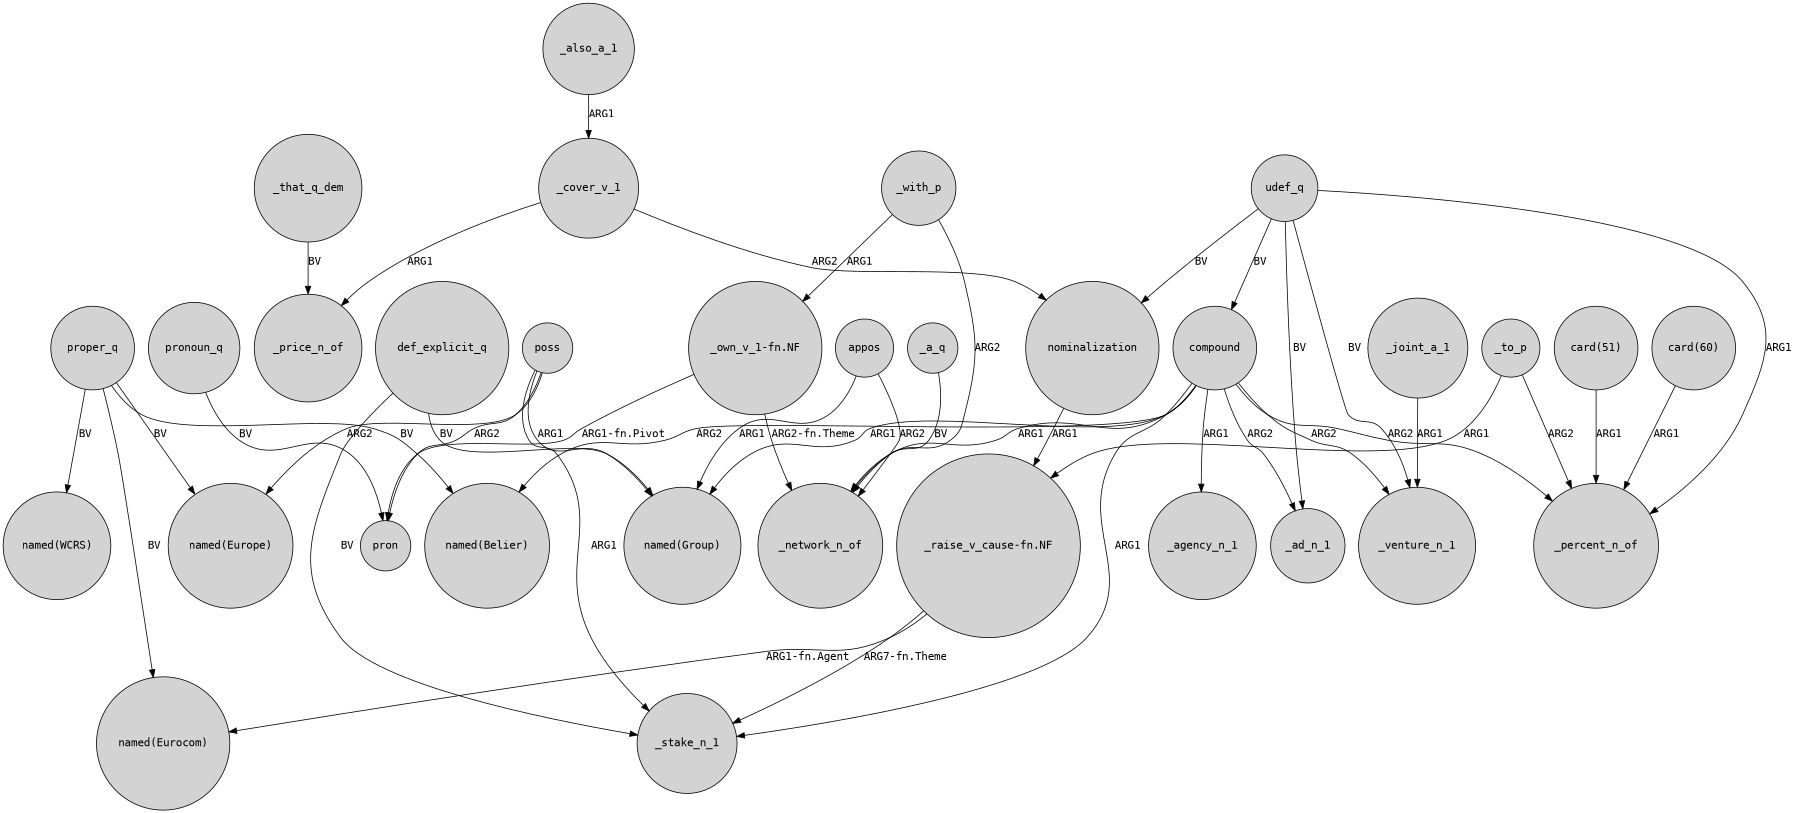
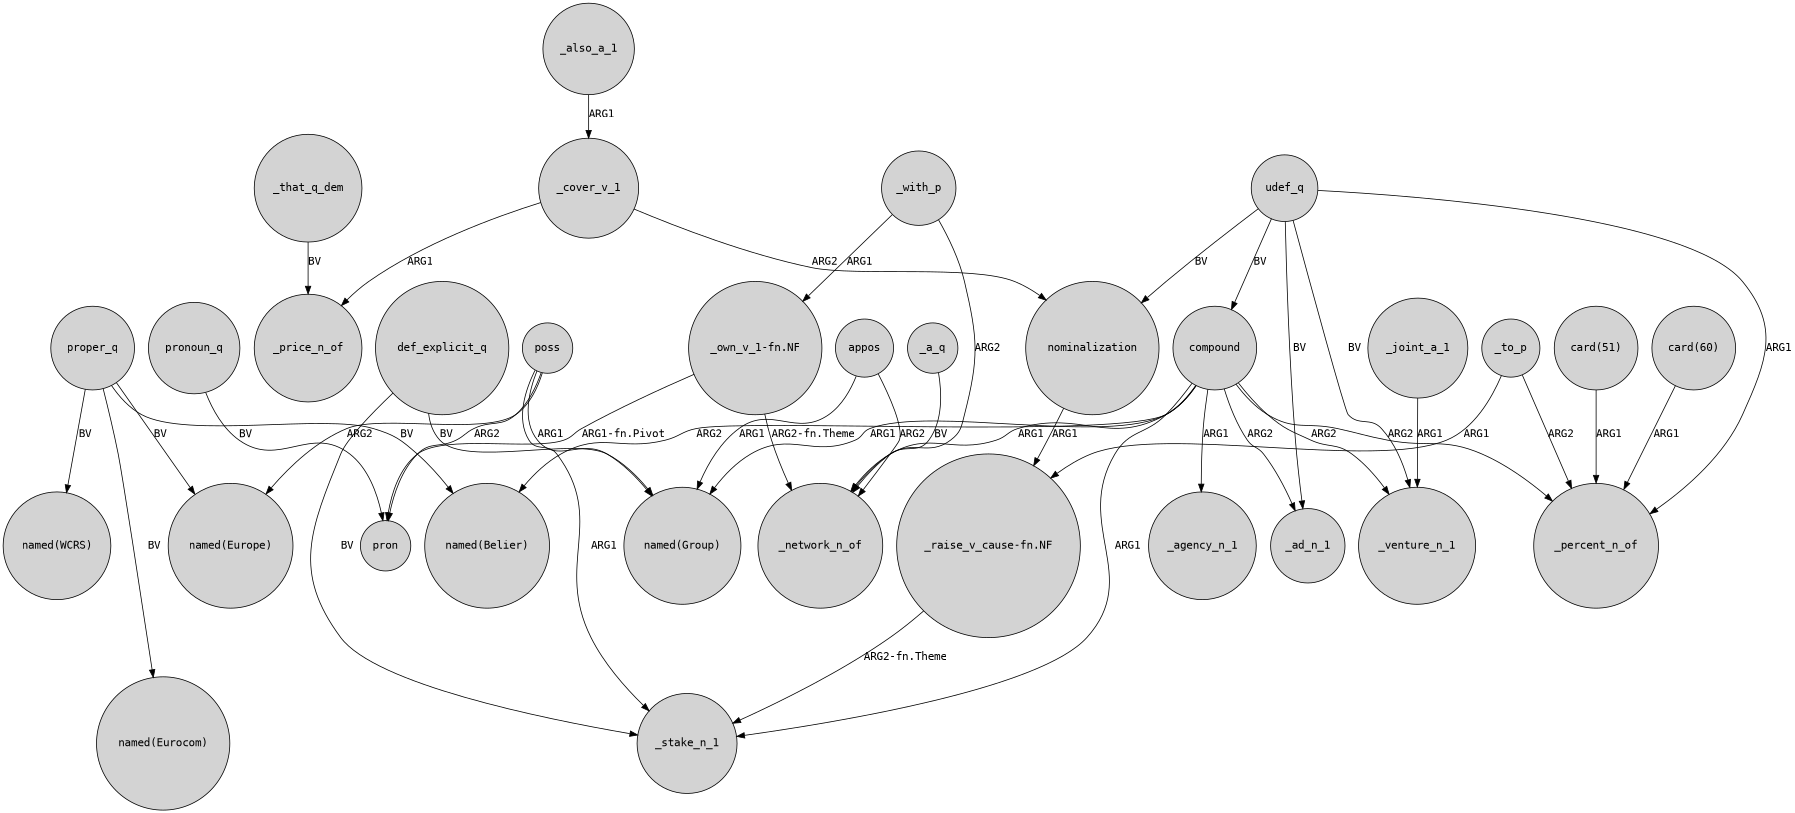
edge "_raise_v_cause-fn.NF" -> "_stake_n_1": label "ARG7-fn.Theme" -> "ARG2-fn.Theme"
edge "_raise_v_cause-fn.NF" -> "named(Eurocom)": removed, label "ARG1-fn.Agent"
